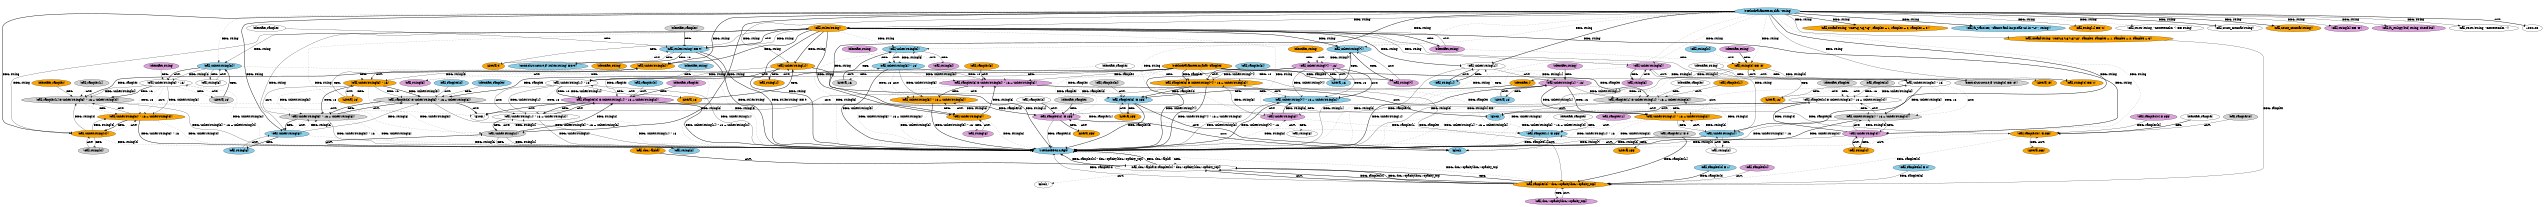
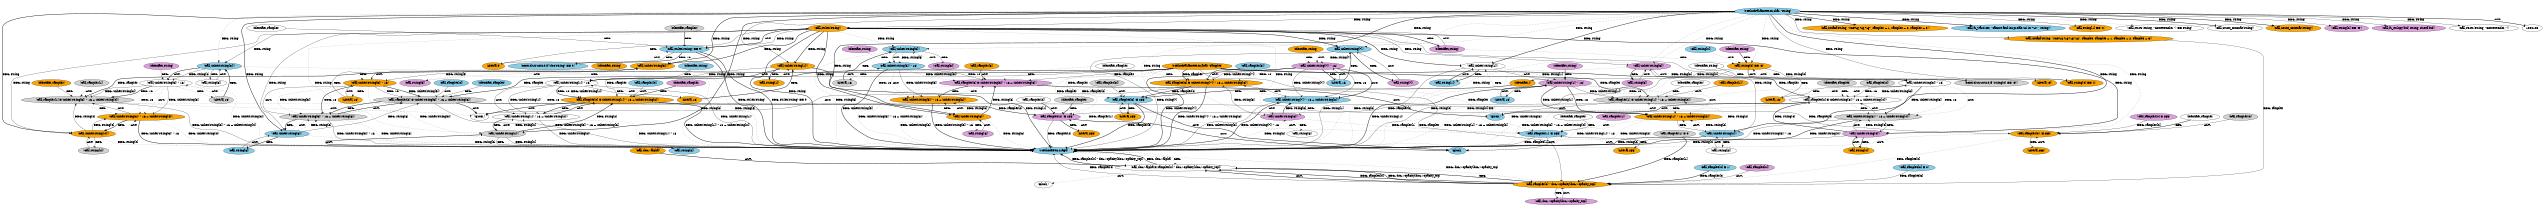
node "(ControlStructure,if (strlen(string) == 9))": label "(ControlStructure,if (strlen(string) == 9))" -> "(ControlStructure,if (doc(string) == 9))"
edge "(MethodParameterIn,float *samples)" -> "(Call,string[7])": now "(MethodParameterIn,float *samples)" -> "(Call,samples[2] = unhex(string[3]) * 16 + unhex(string[4]))"
node "(Call,samples[0] = unhex(string[1]) * 16 + unhex(string[2]))": fillcolor plum -> orange
edge "(Call,samples[1] = 0)" -> "(MethodReturn,RET)": now "(Call,unhex(string[7]))" -> "(MethodReturn,RET)"
